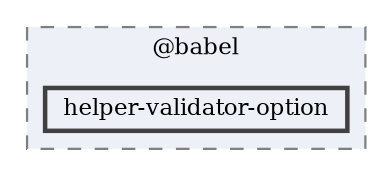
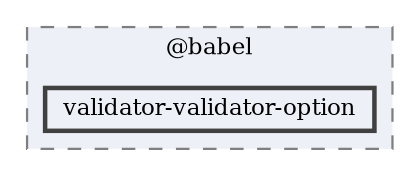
node "helper-validator-option": label "helper-validator-option" -> "validator-validator-option"
